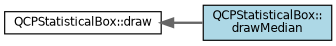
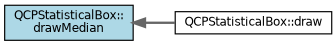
edge "QCPStatisticalBox:: drawMedian" -> "QCPStatisticalBox::draw": reversed
